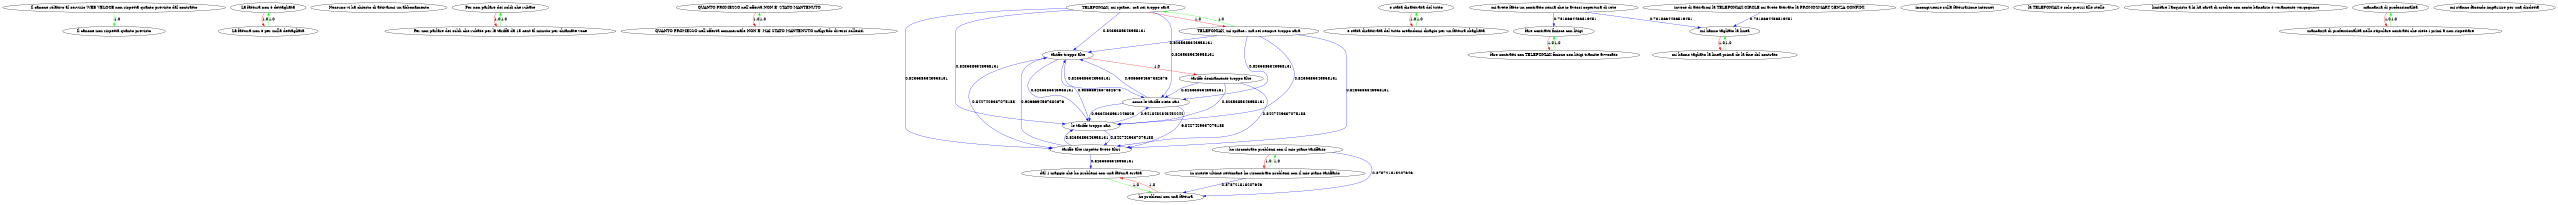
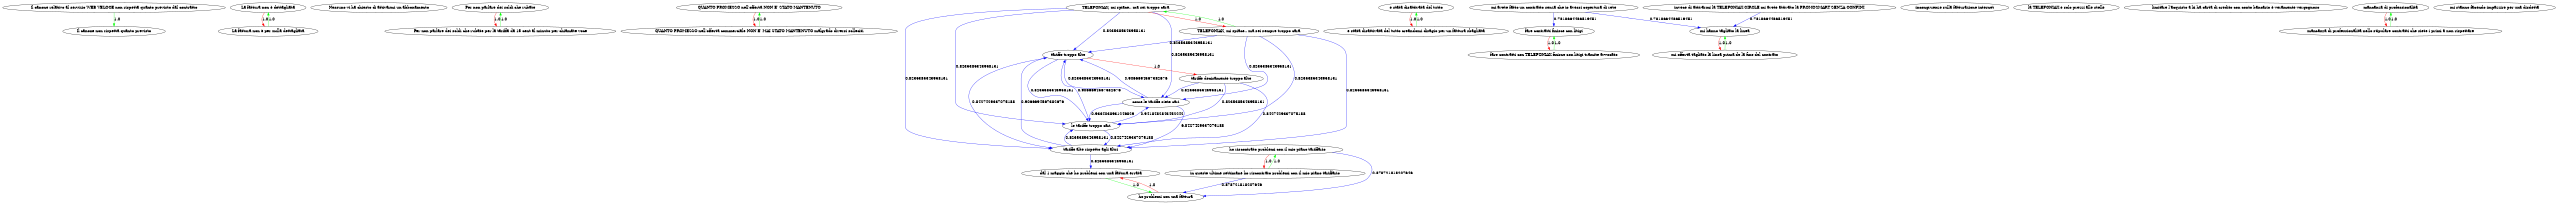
node "mi hanno tagliato la linea prima de la fine del contrato": label "mi hanno tagliato la linea prima de la fine del contrato" -> "mi offerta tagliato la linea prima de la fine del contrato"
node "tariffe alte rispetto avete altri": label "tariffe alte rispetto avete altri" -> "tariffe alte rispetto agli altri"
